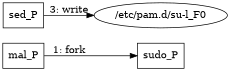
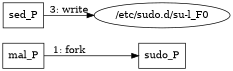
node "/etc/pam.d/su-l_F0": label "/etc/pam.d/su-l_F0" -> "/etc/sudo.d/su-l_F0"
